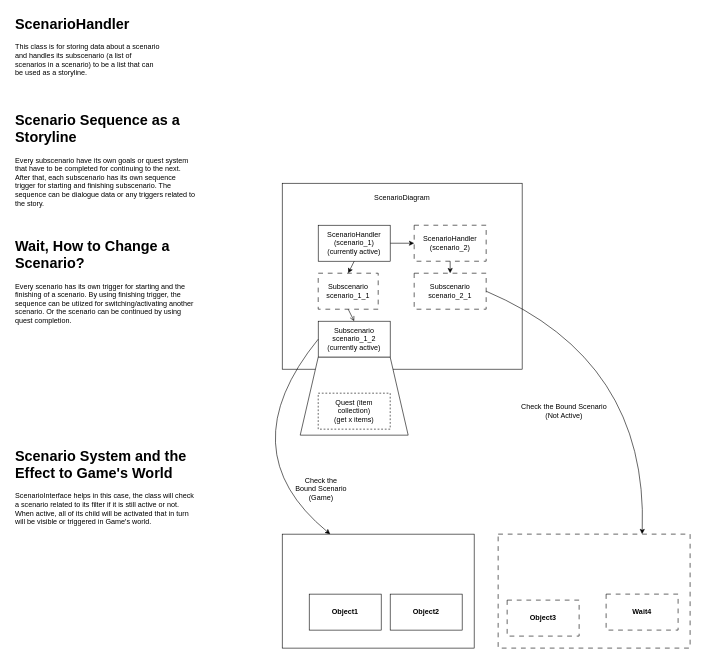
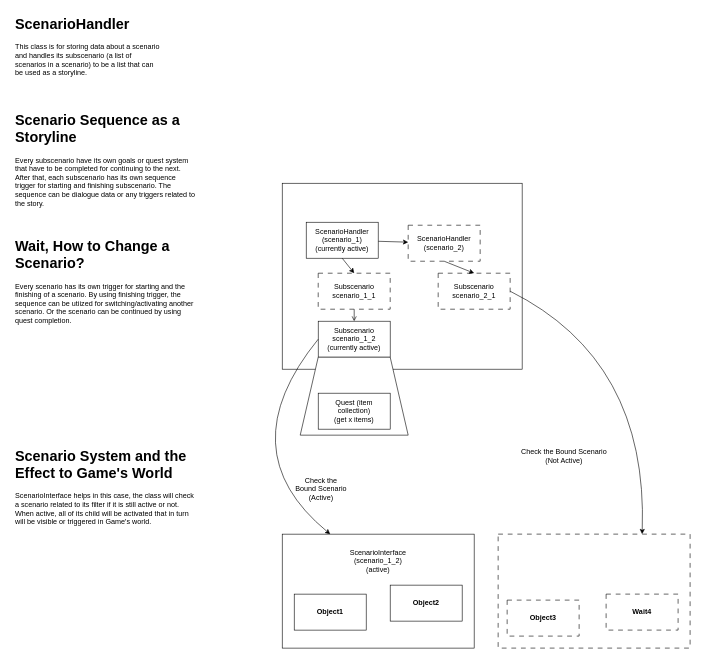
node "ScenarioDiagram": removed
node "ScenarioHandler (scenario_1) (currently active)": moved (354, 243) -> (342, 240)
node "ScenarioHandler (scenario_2)": moved (450, 243) -> (444, 243)
node "Subscenario scenario_1_1": size 60x36 -> 72x36
node "Subscenario scenario_2_1": moved (450, 291) -> (474, 291)
node "Quest (item collection) (get x items)": style dashed -> solid
node "Check the Bound Scenario (Not Active)": moved (564, 411) -> (564, 456)
node "Check the Bound Scenario (Game)": label "Check the Bound Scenario (Game)" -> "Check the Bound Scenario (Active)"
node "ScenarioInterface (scenario_1_2) (active)": added
node "Object1": moved (345, 612) -> (330, 612)
node "Object2": moved (426, 612) -> (426, 603)
